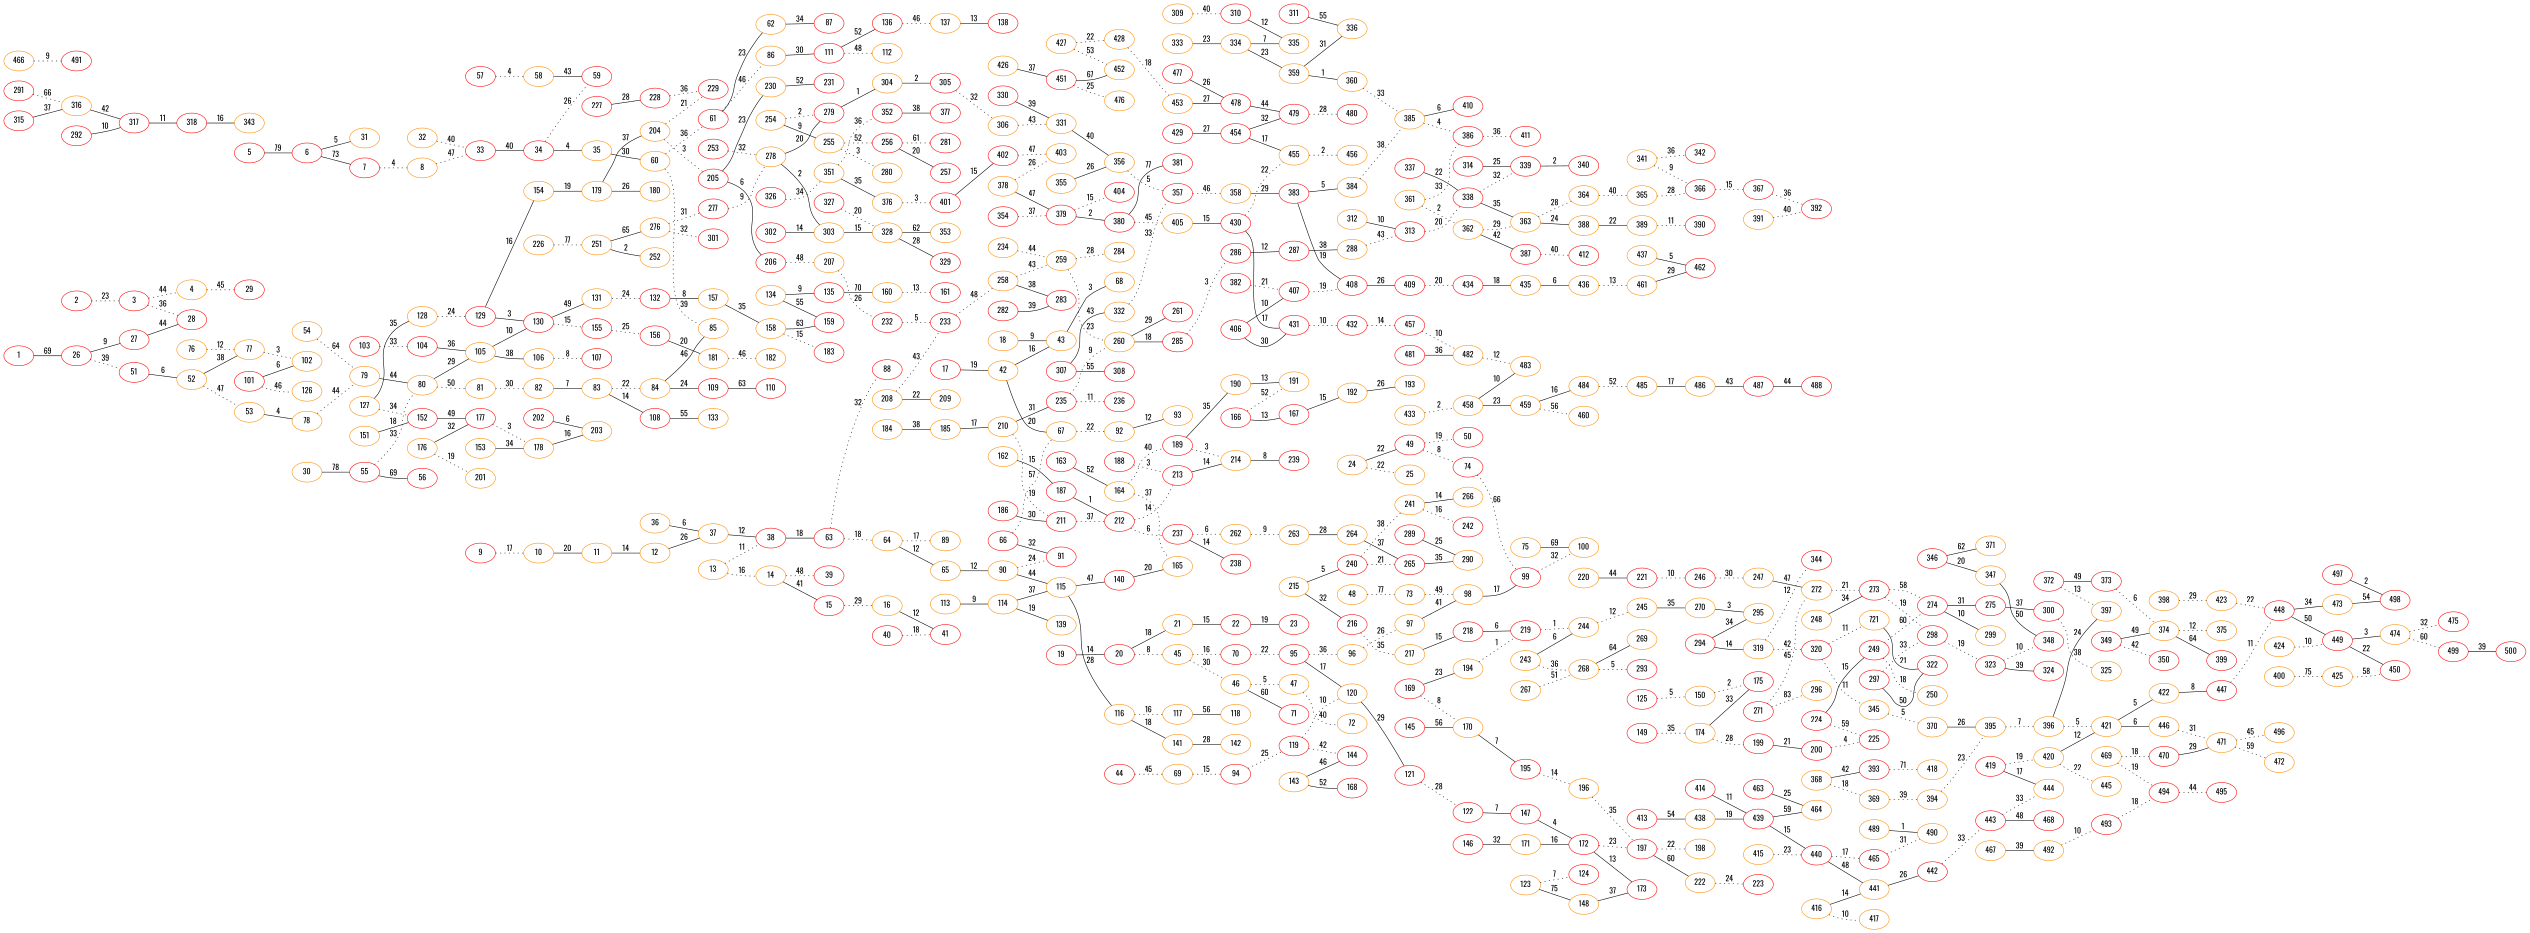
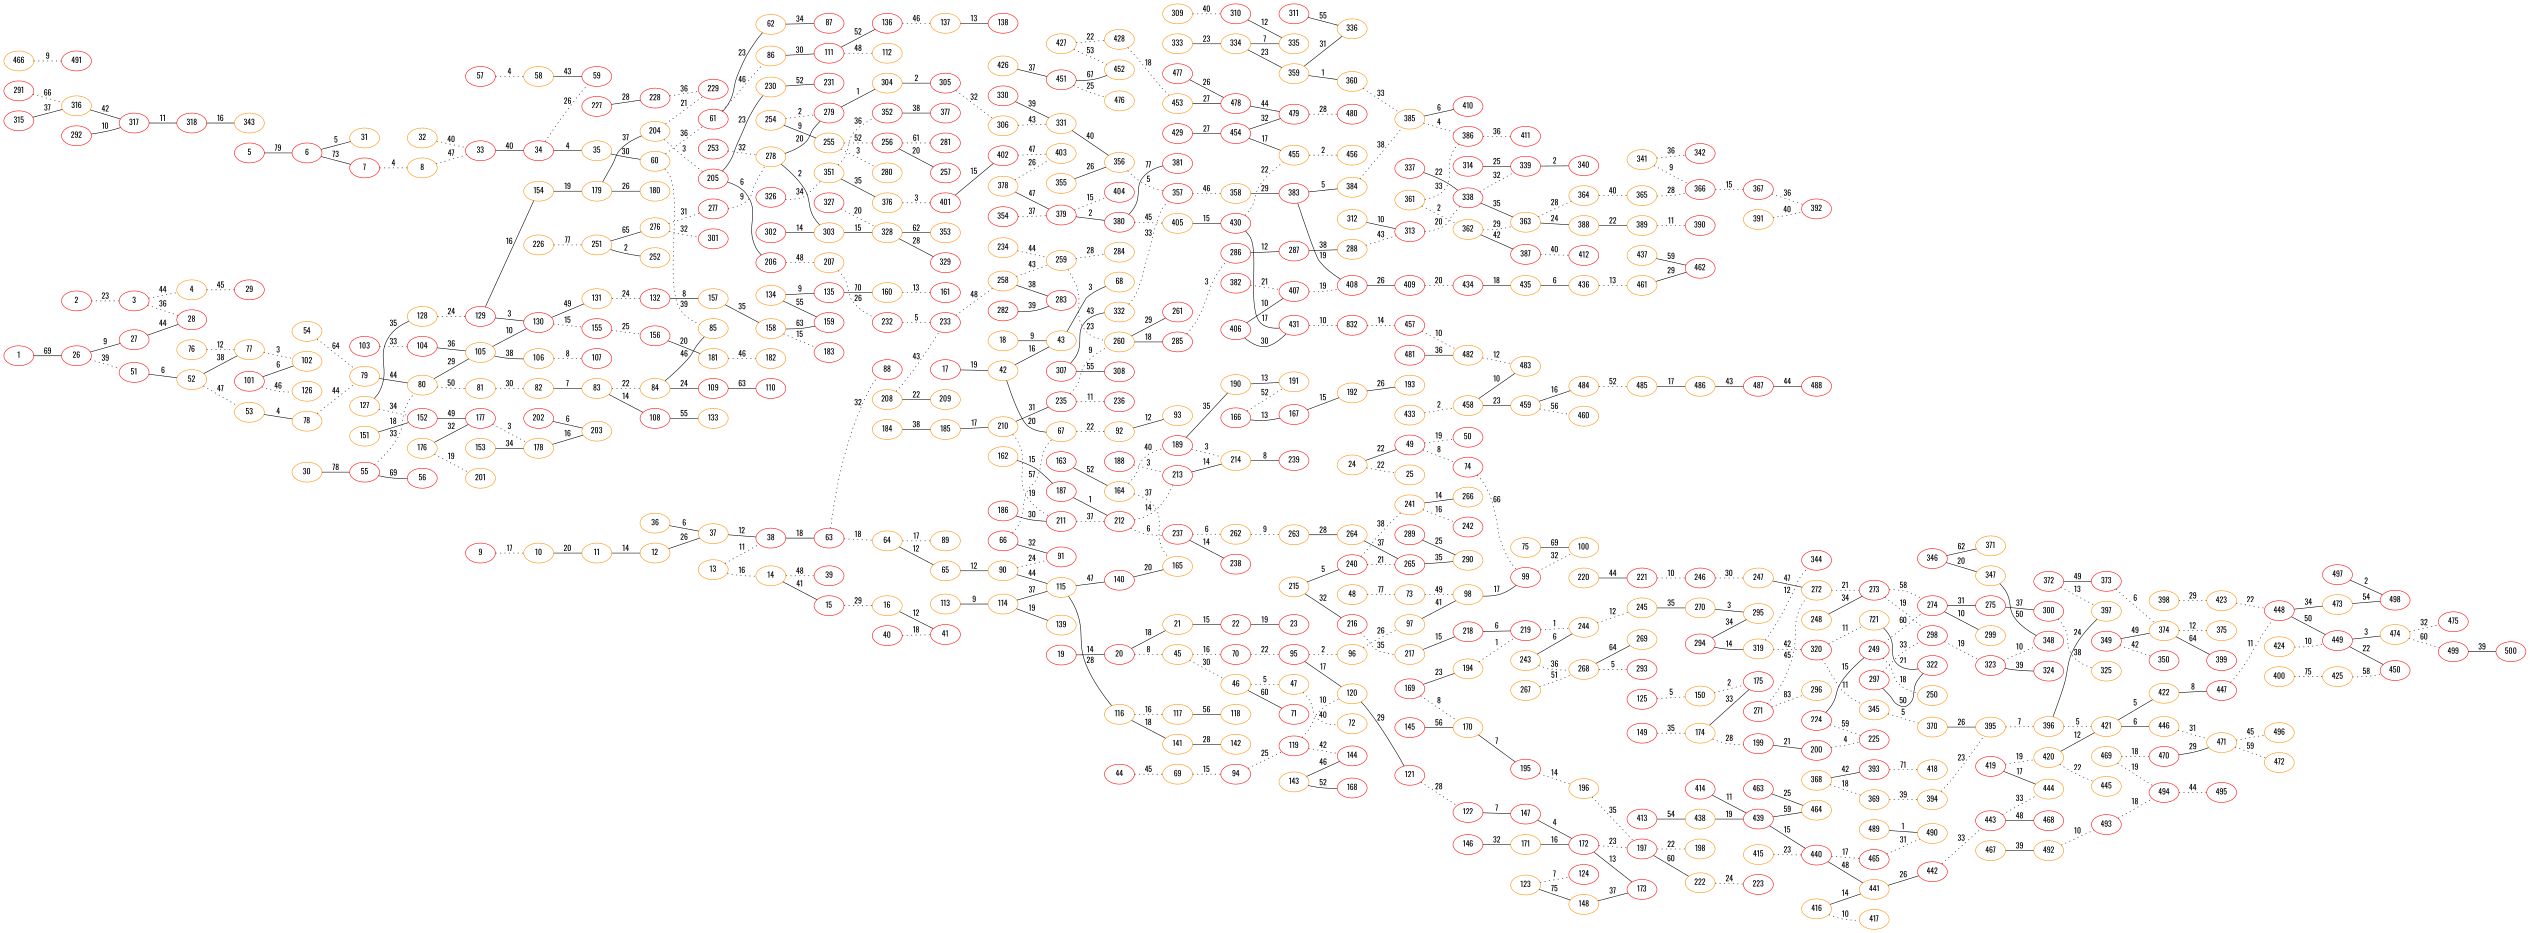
edge "437" -- "462": label "5" -> "59"
node "432": label "432" -> "832"
edge "95" -- "96": label "36" -> "2"
